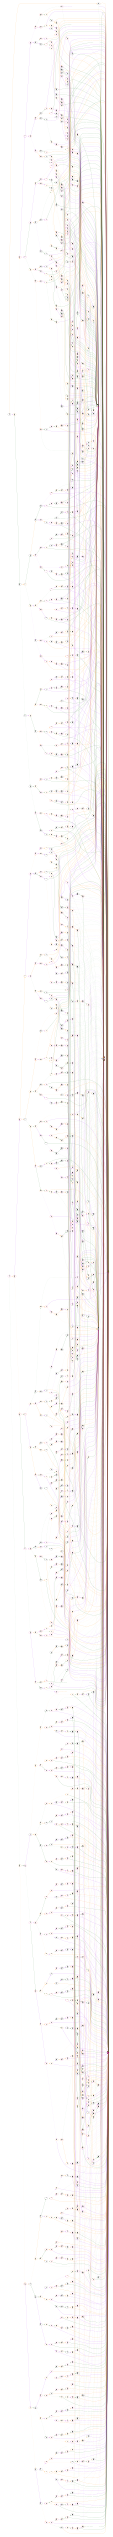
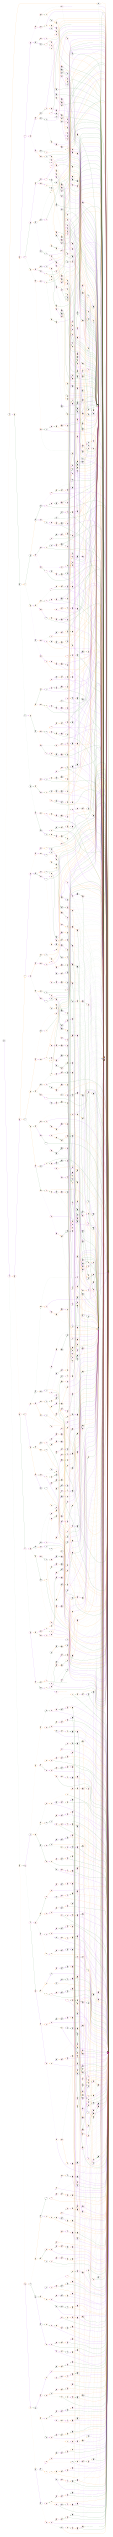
node "3": added
